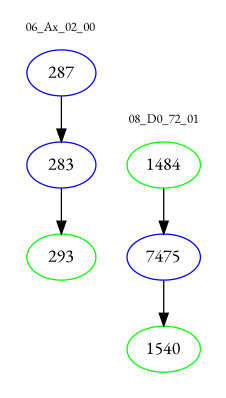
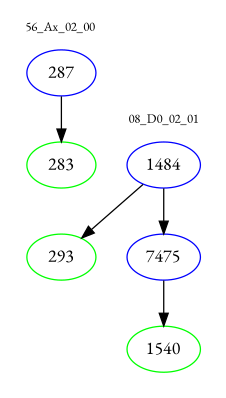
cluster "06_Ax_02_00": label "06_Ax_02_00" -> "56_Ax_02_00"
cluster "08_D0_72_01": label "08_D0_72_01" -> "08_D0_02_01"
node "283": color blue -> green
node "1484": color green -> blue
edge "283" -> "293": now "1484" -> "293"
